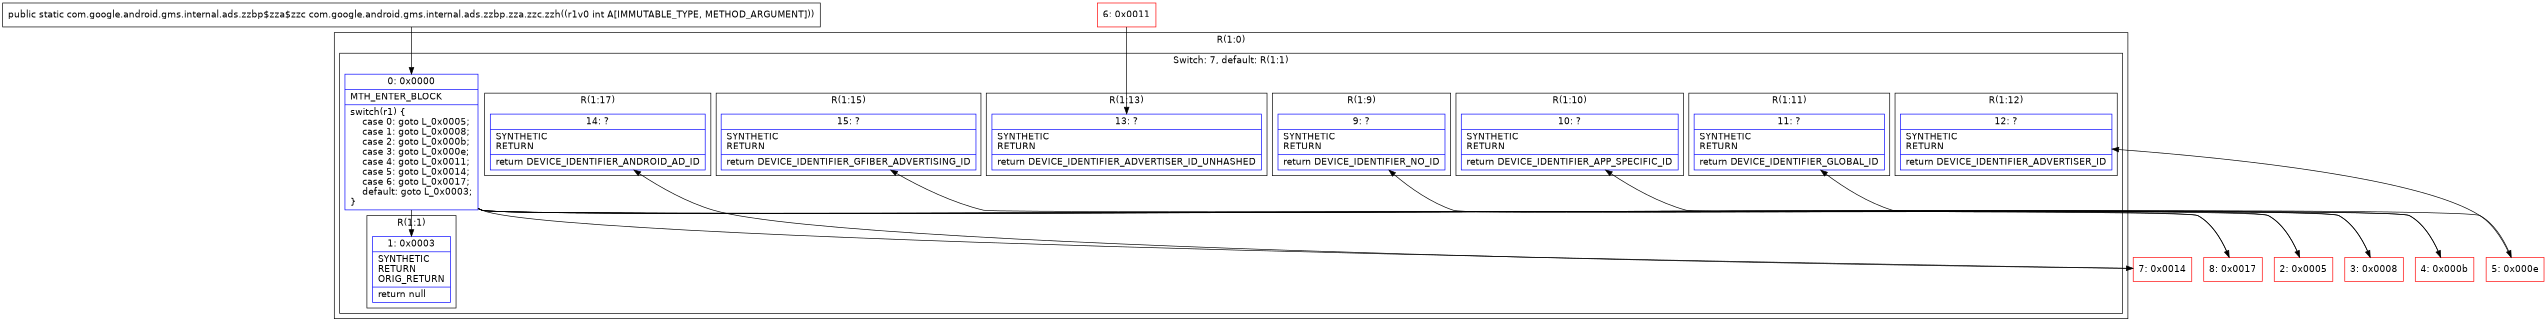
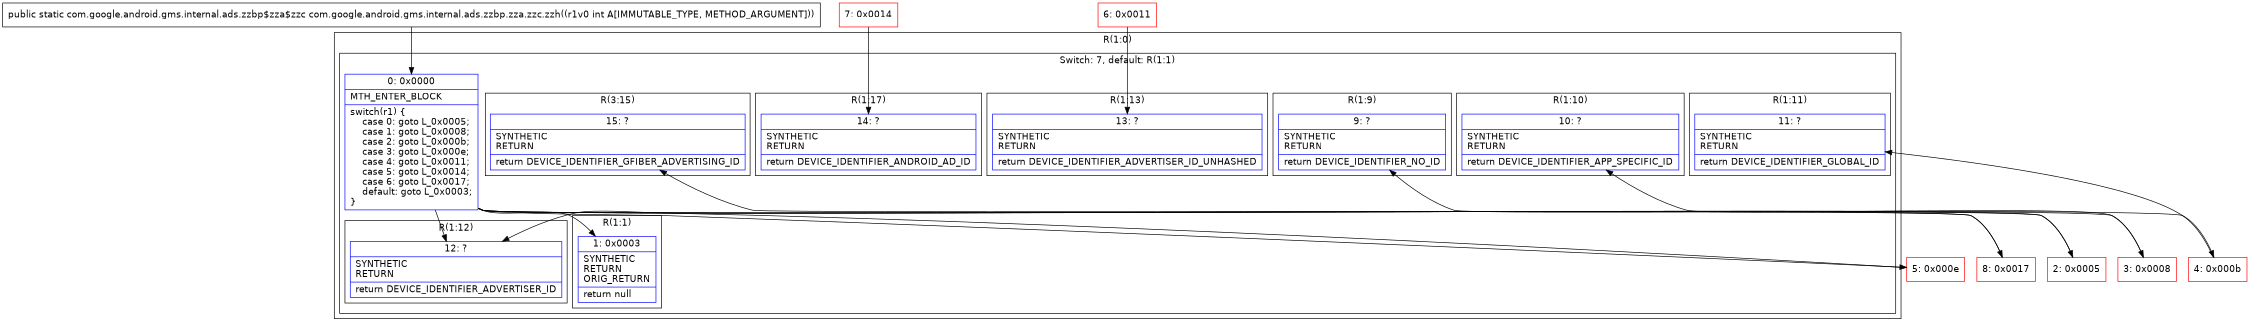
cluster "R(1:15)": label "R(1:15)" -> "R(3:15)"
edge "0: 0x0000" -> "7: 0x0014": now "0: 0x0000" -> "12: ?"
